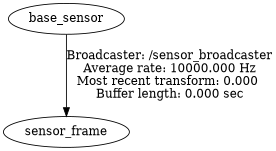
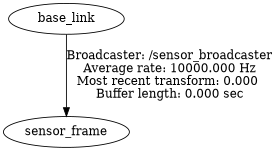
node "base_sensor": label "base_sensor" -> "base_link"
